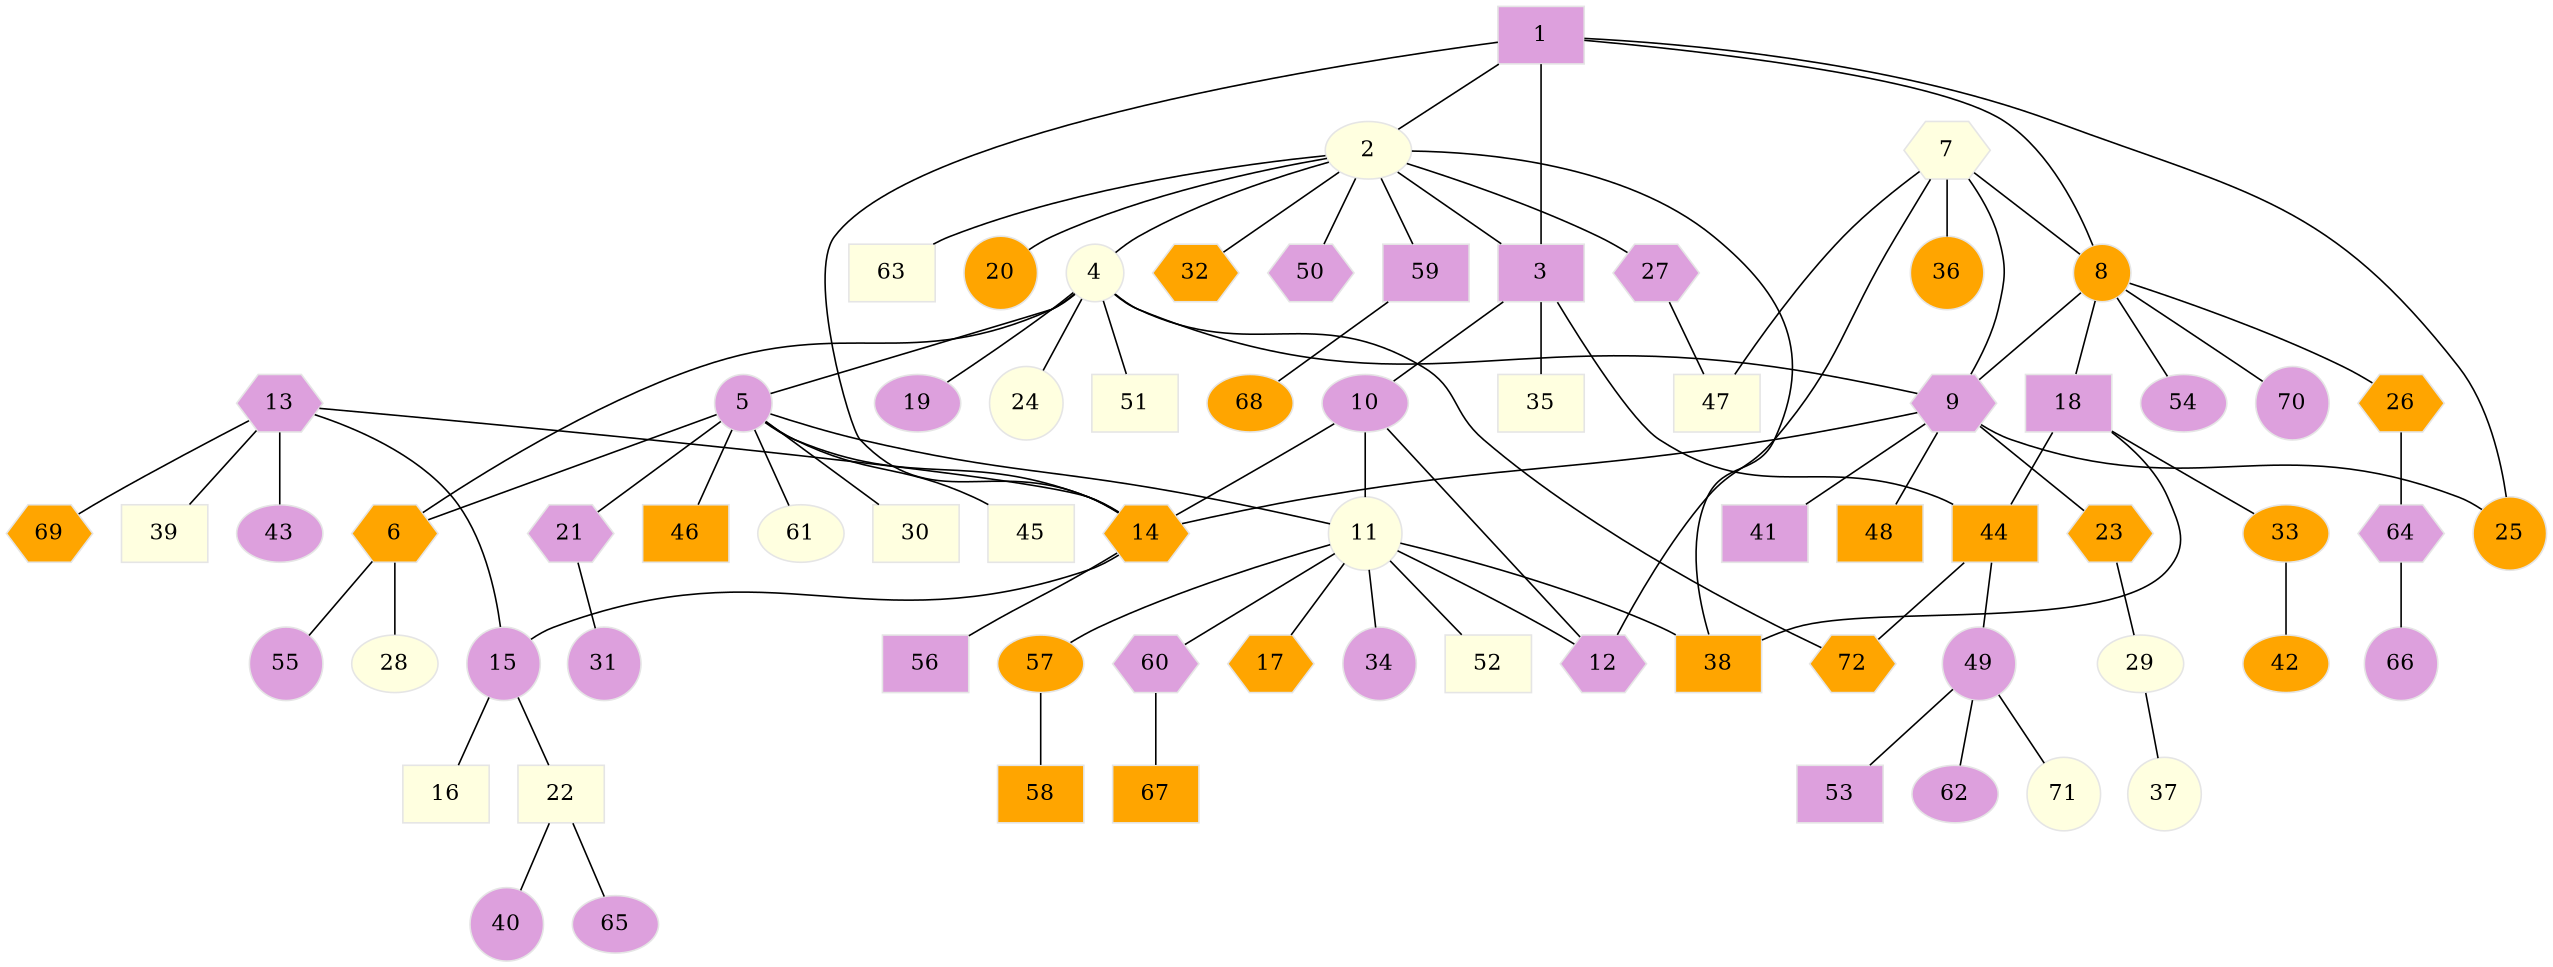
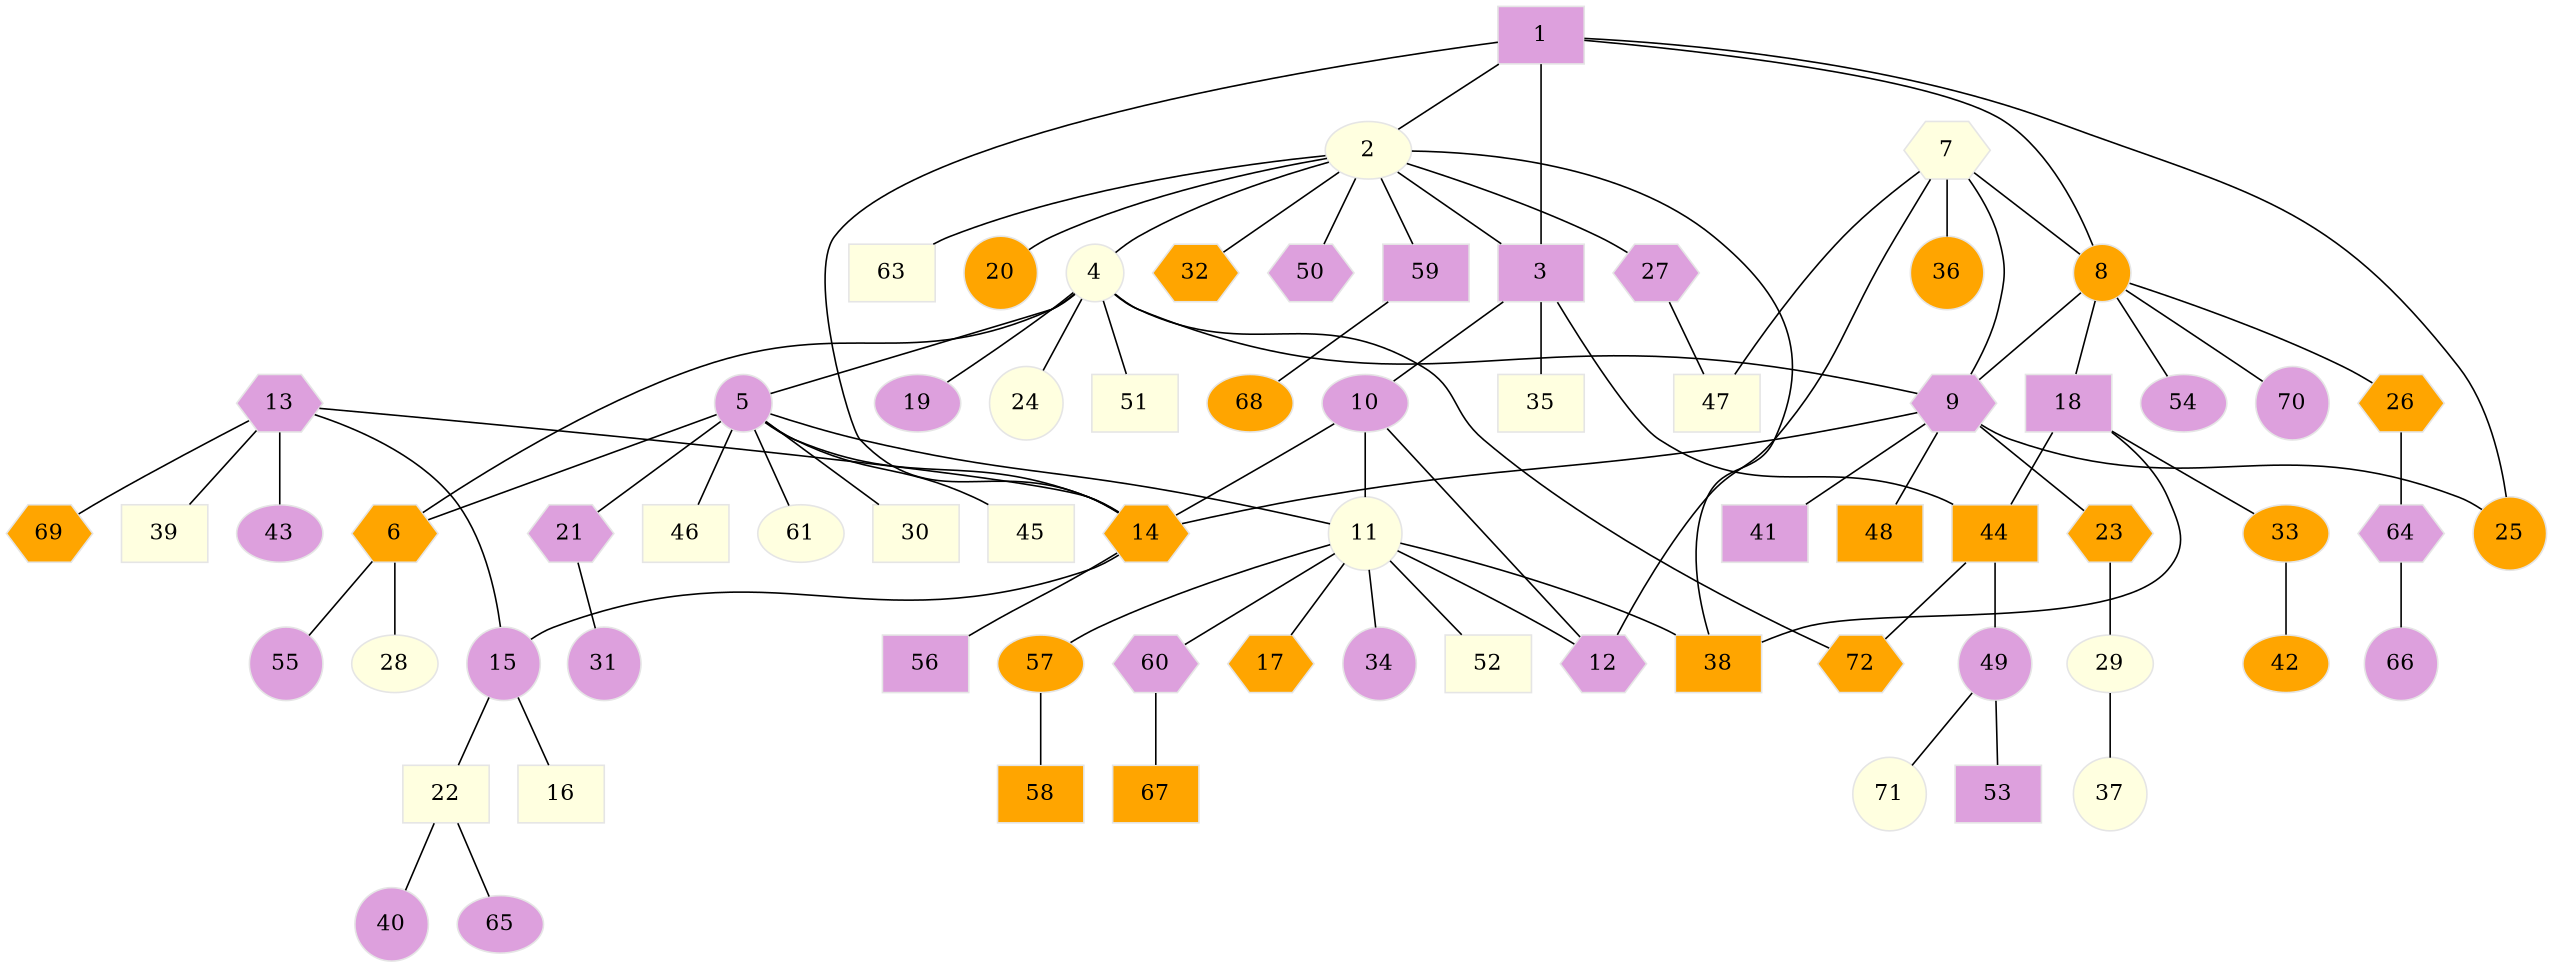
node "46": fillcolor orange -> lightyellow
node "62": removed
